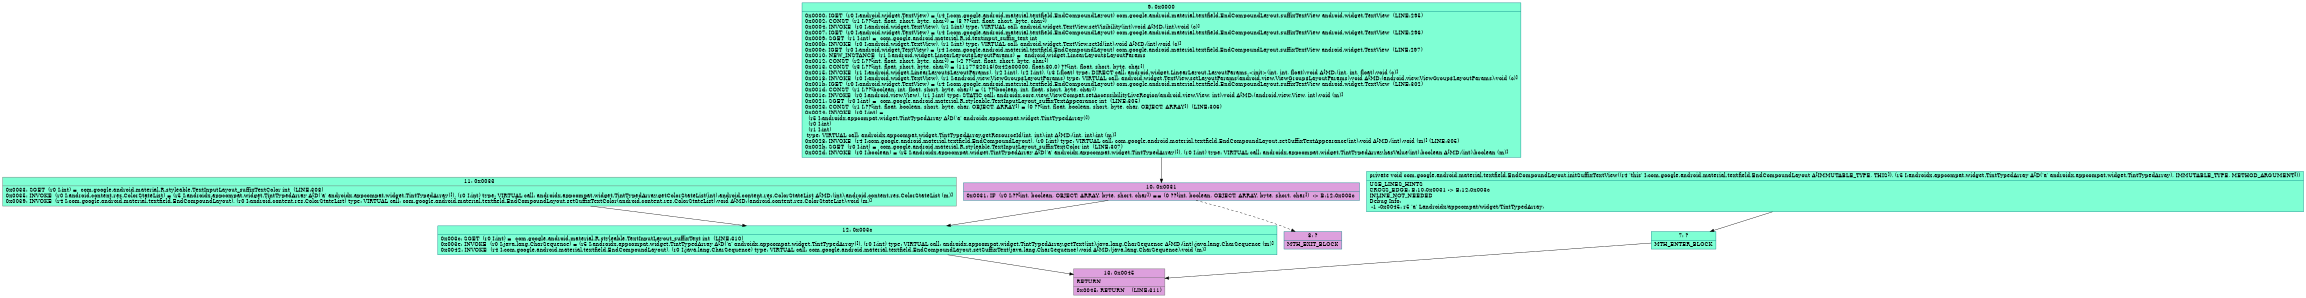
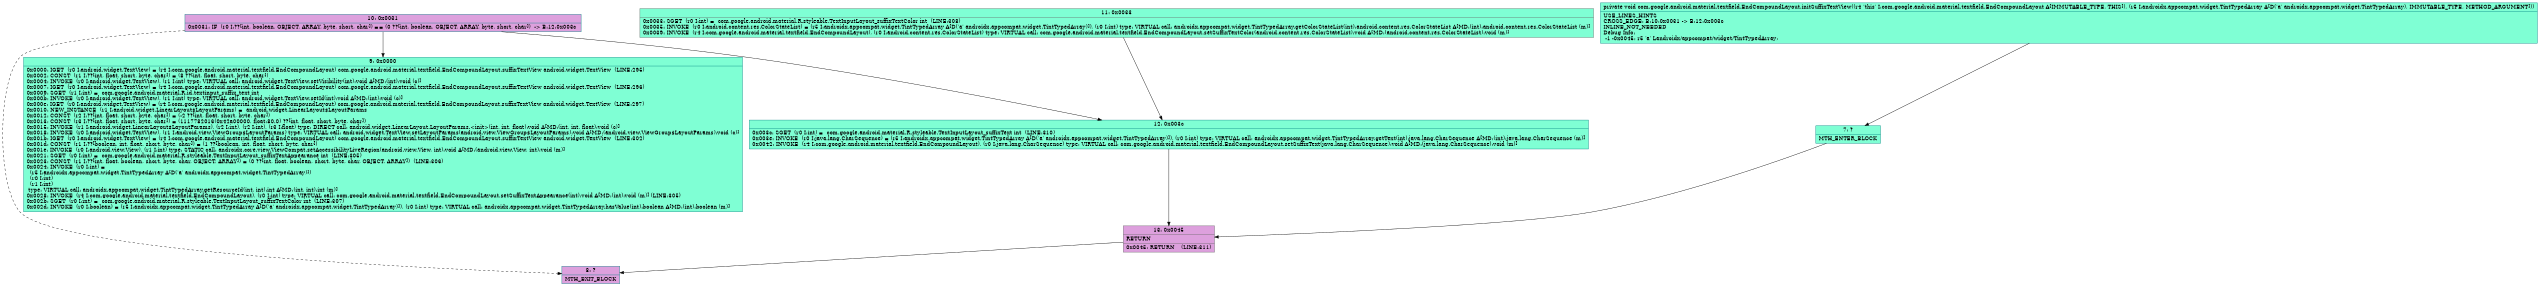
edge "9: 0x0000" -> "10: 0x0031": reversed
edge "13: 0x0045" -> "8: ?": added
